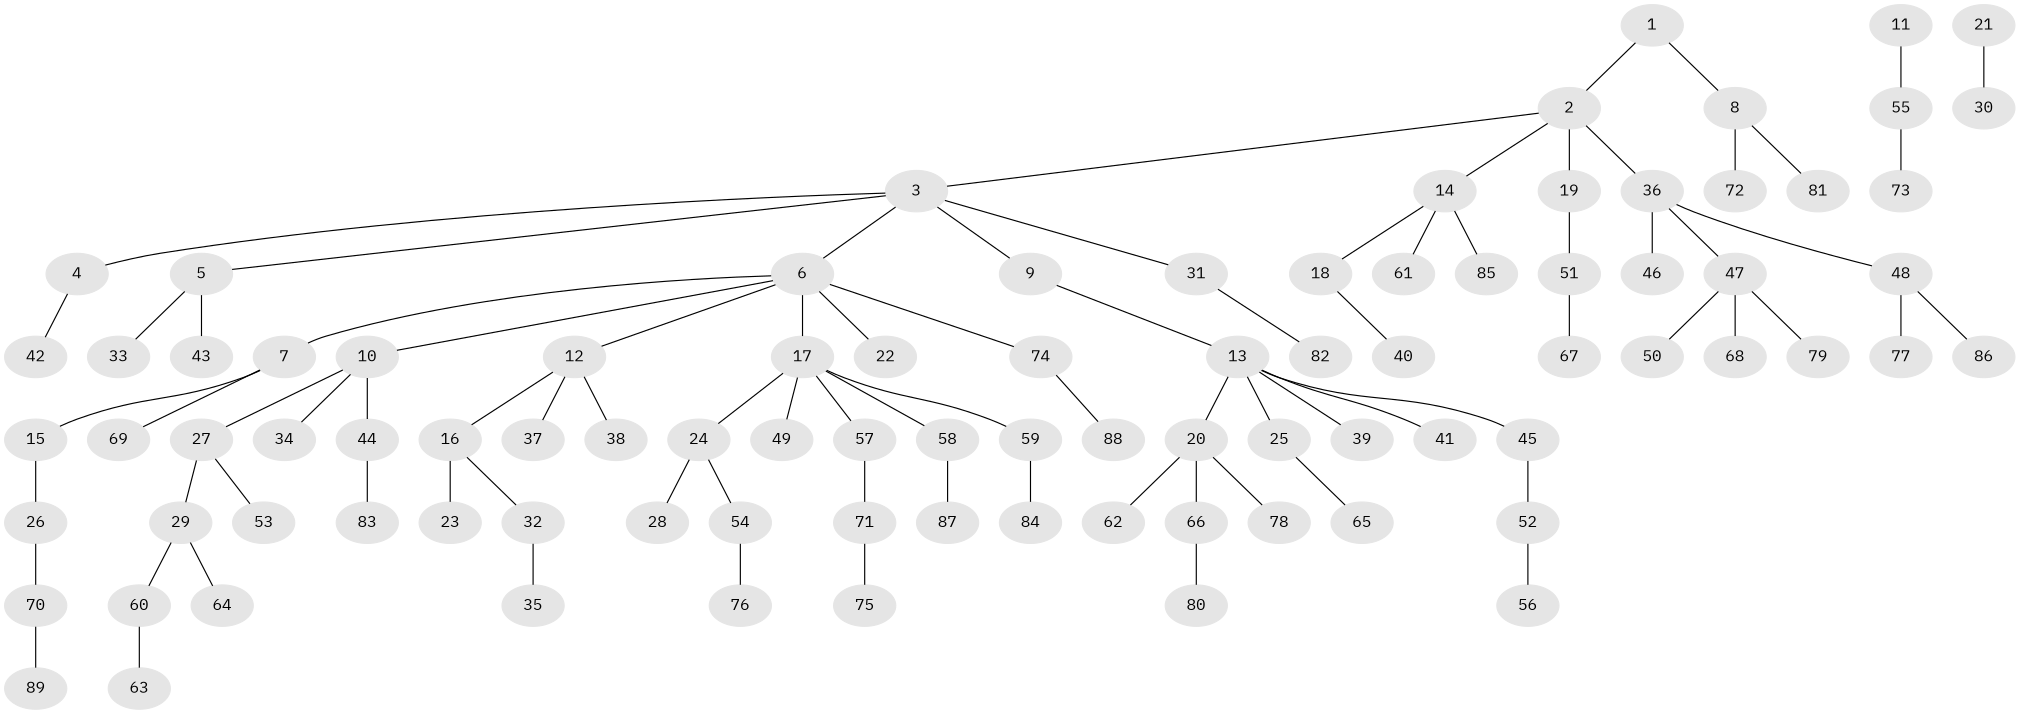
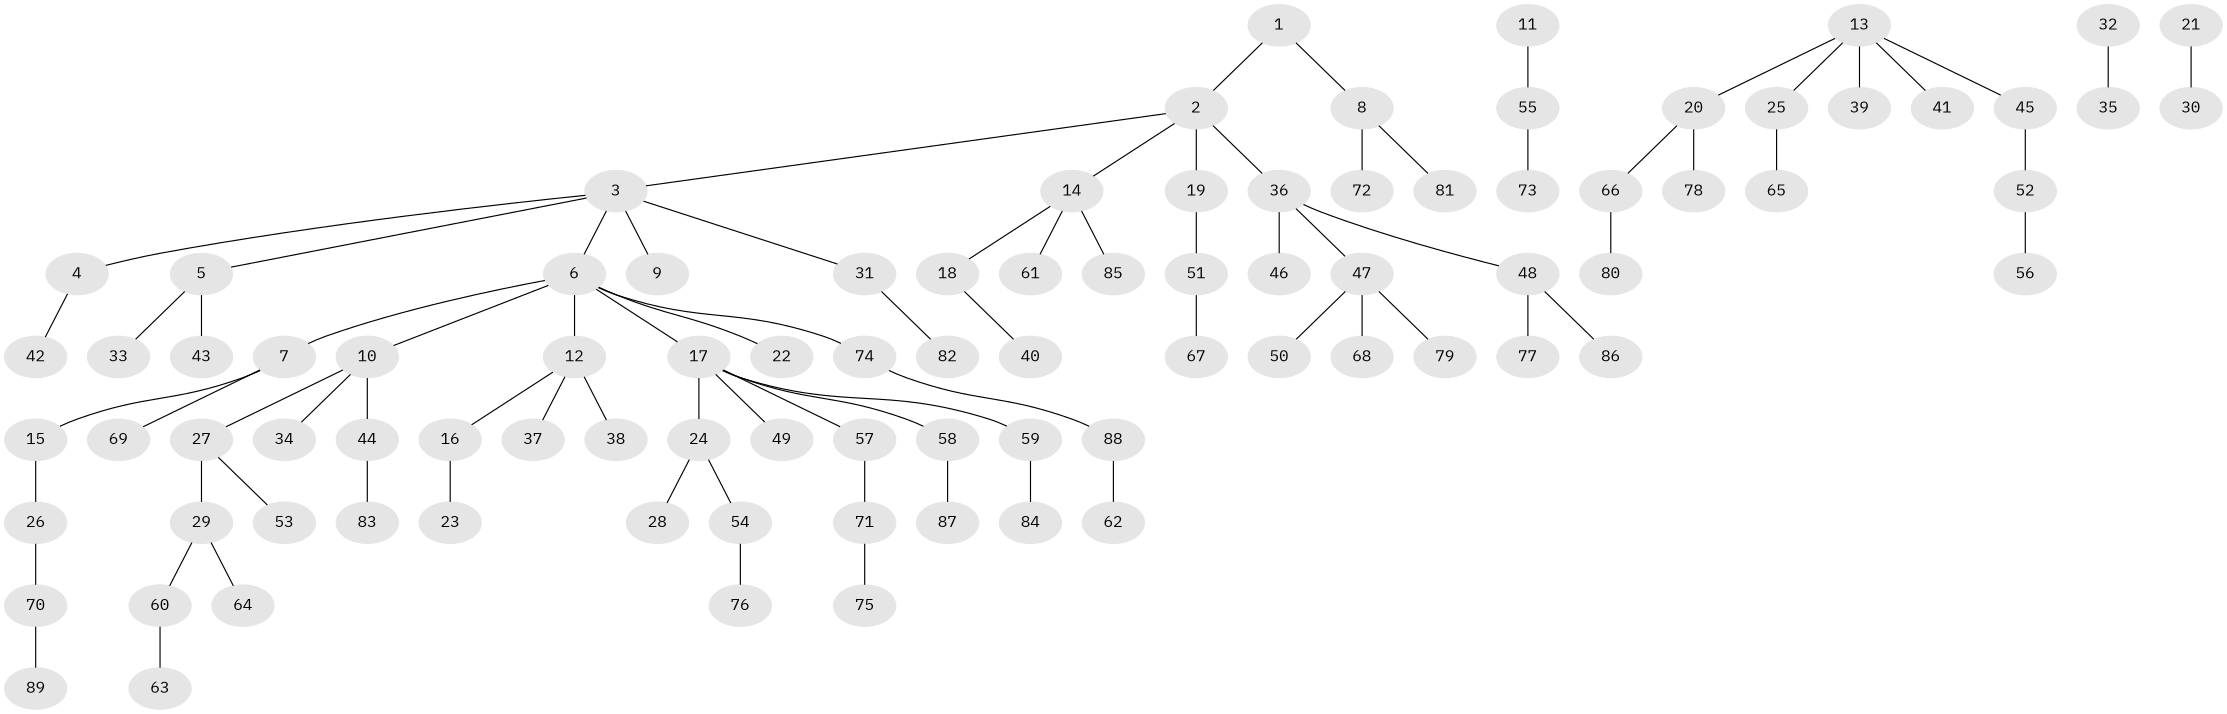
edge "9" -- "13": removed
edge "16" -- "32": removed
edge "20" -- "62": now "88" -- "62"
